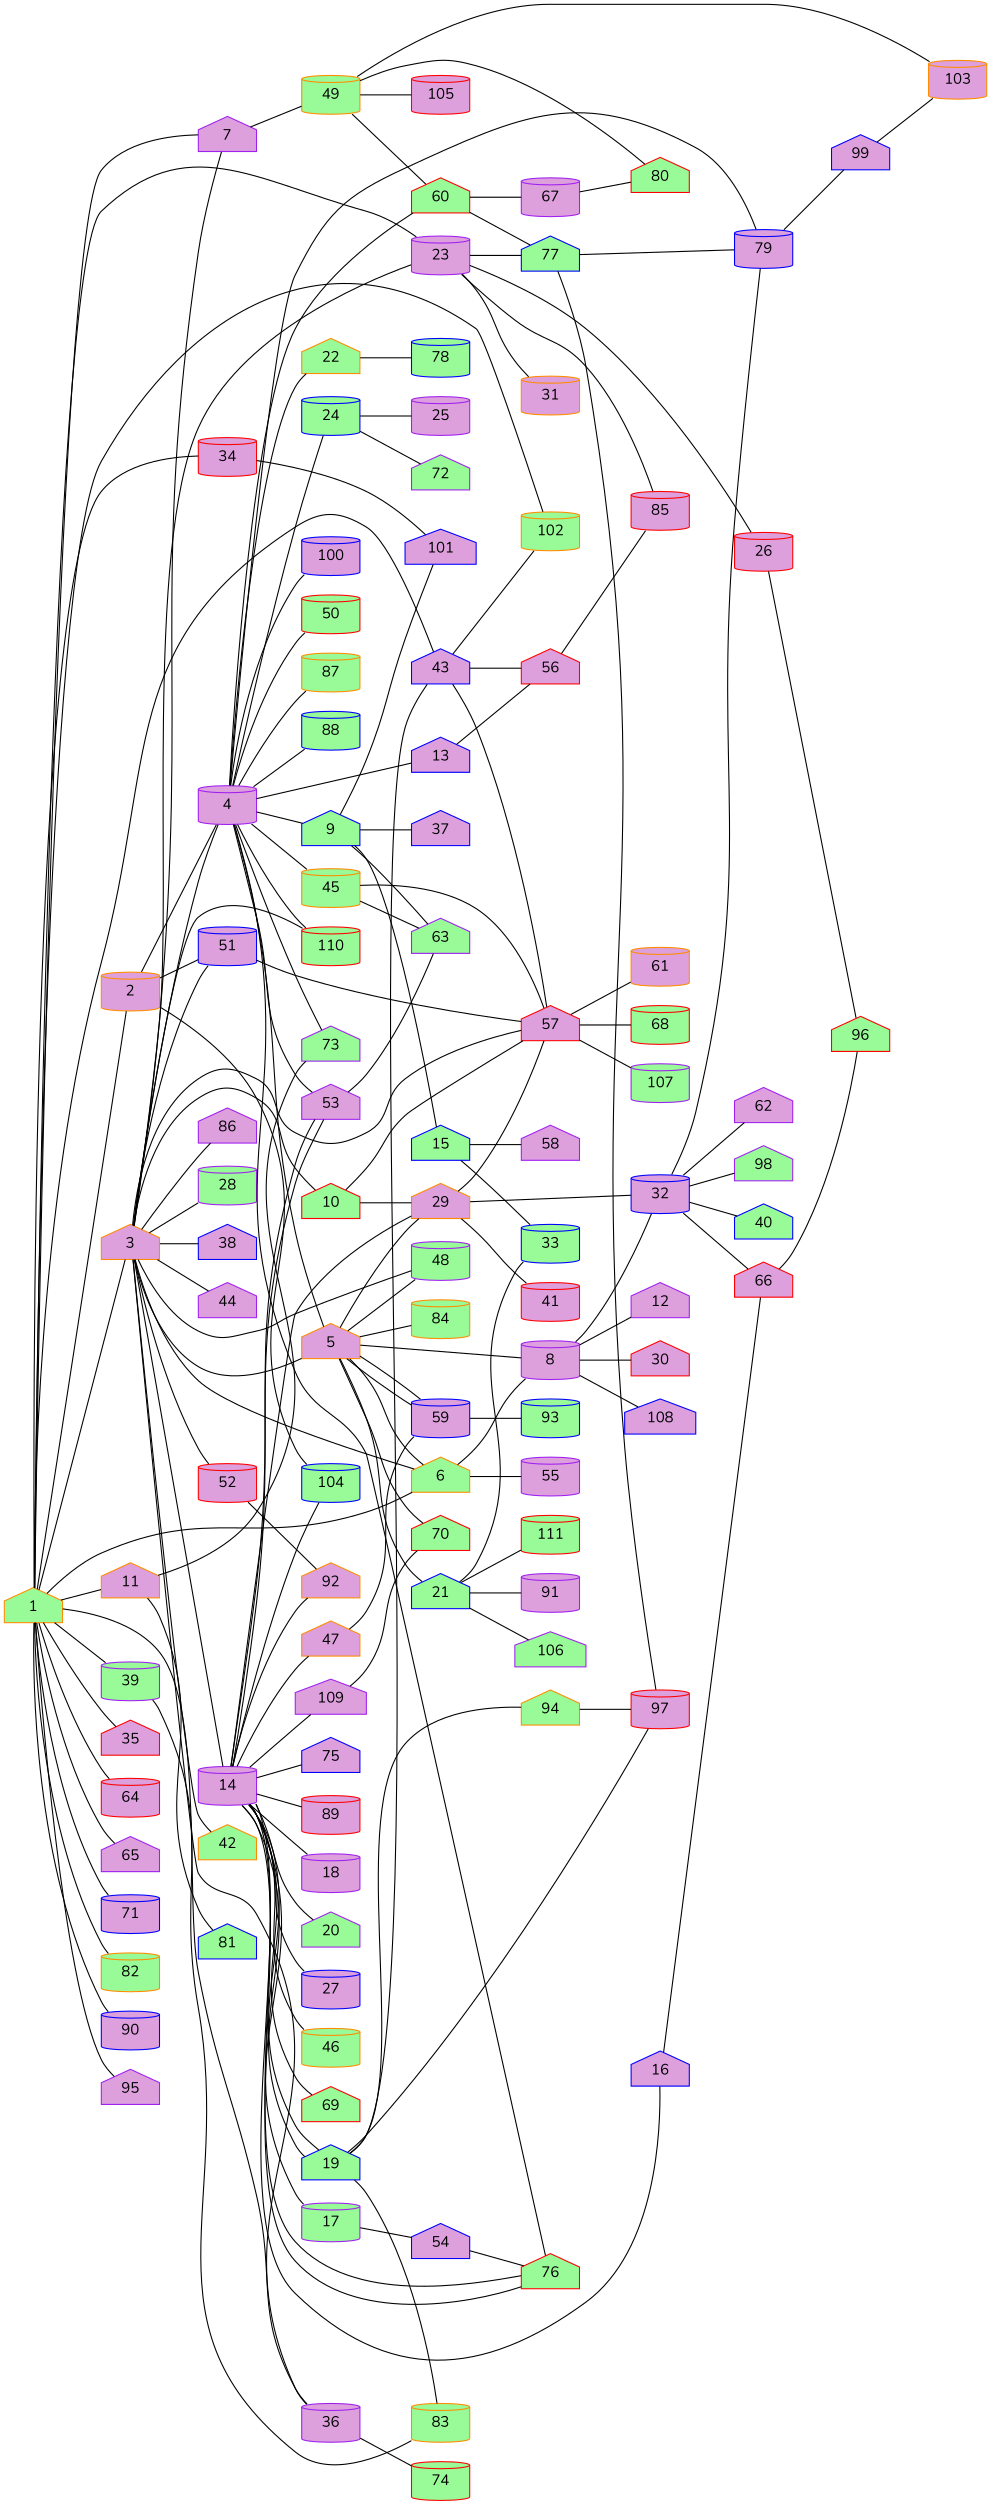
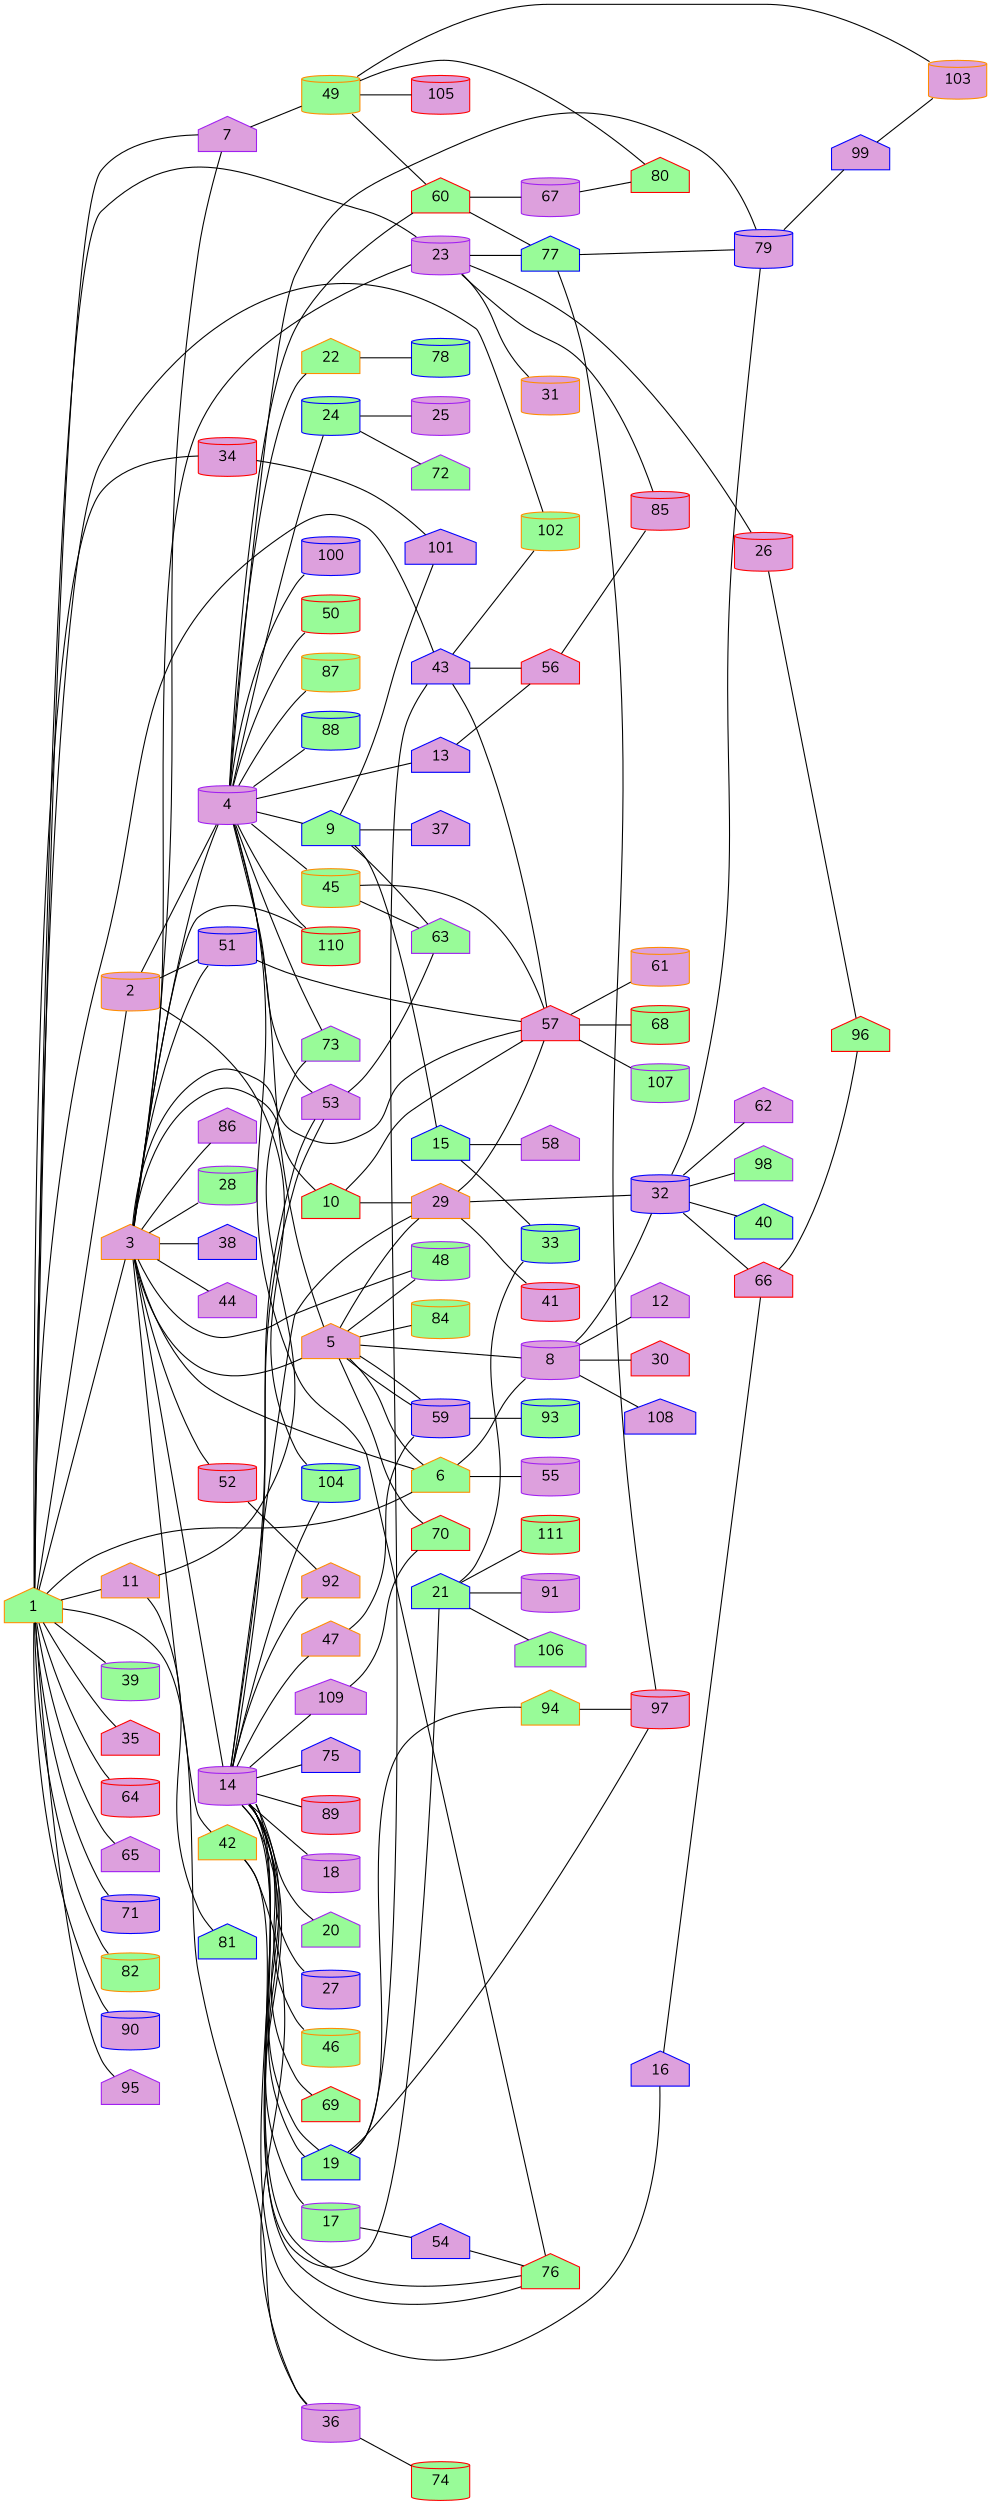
edge "5" -- "21": now "42" -- "21"
edge "3" -- "36": now "42" -- "36"
node "83": removed
